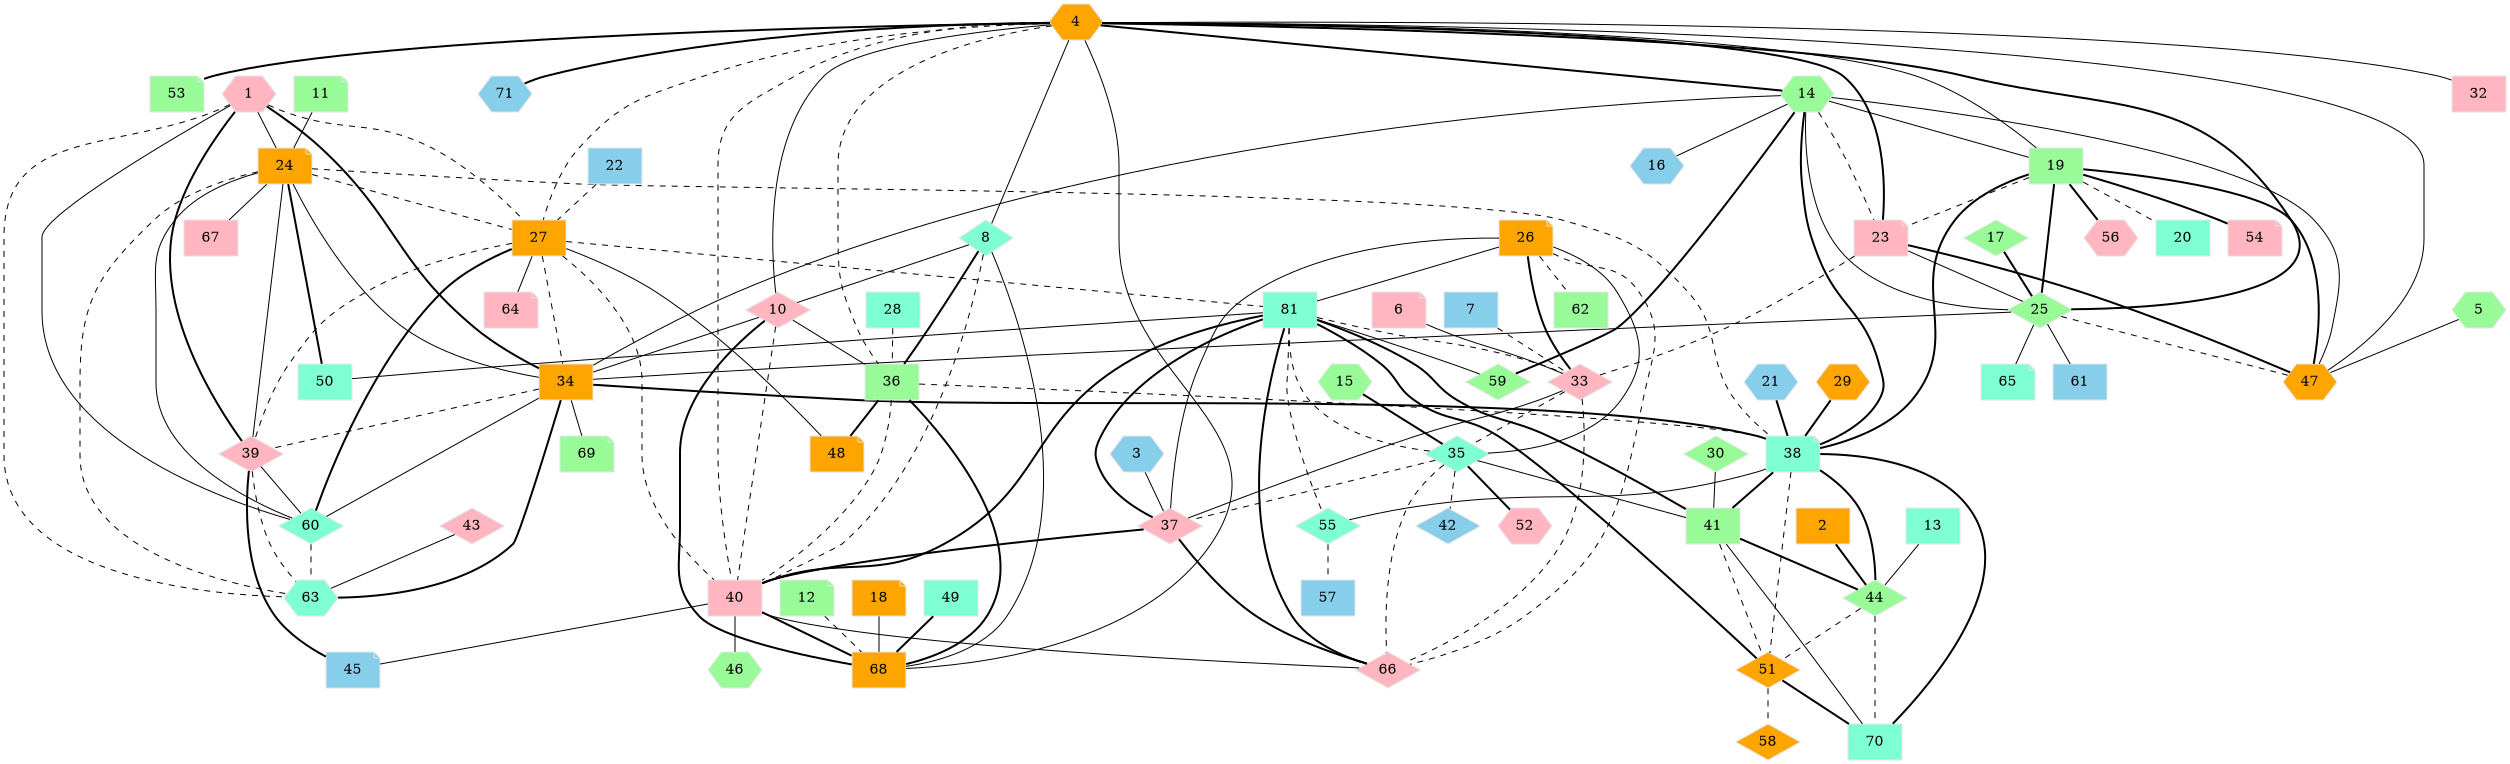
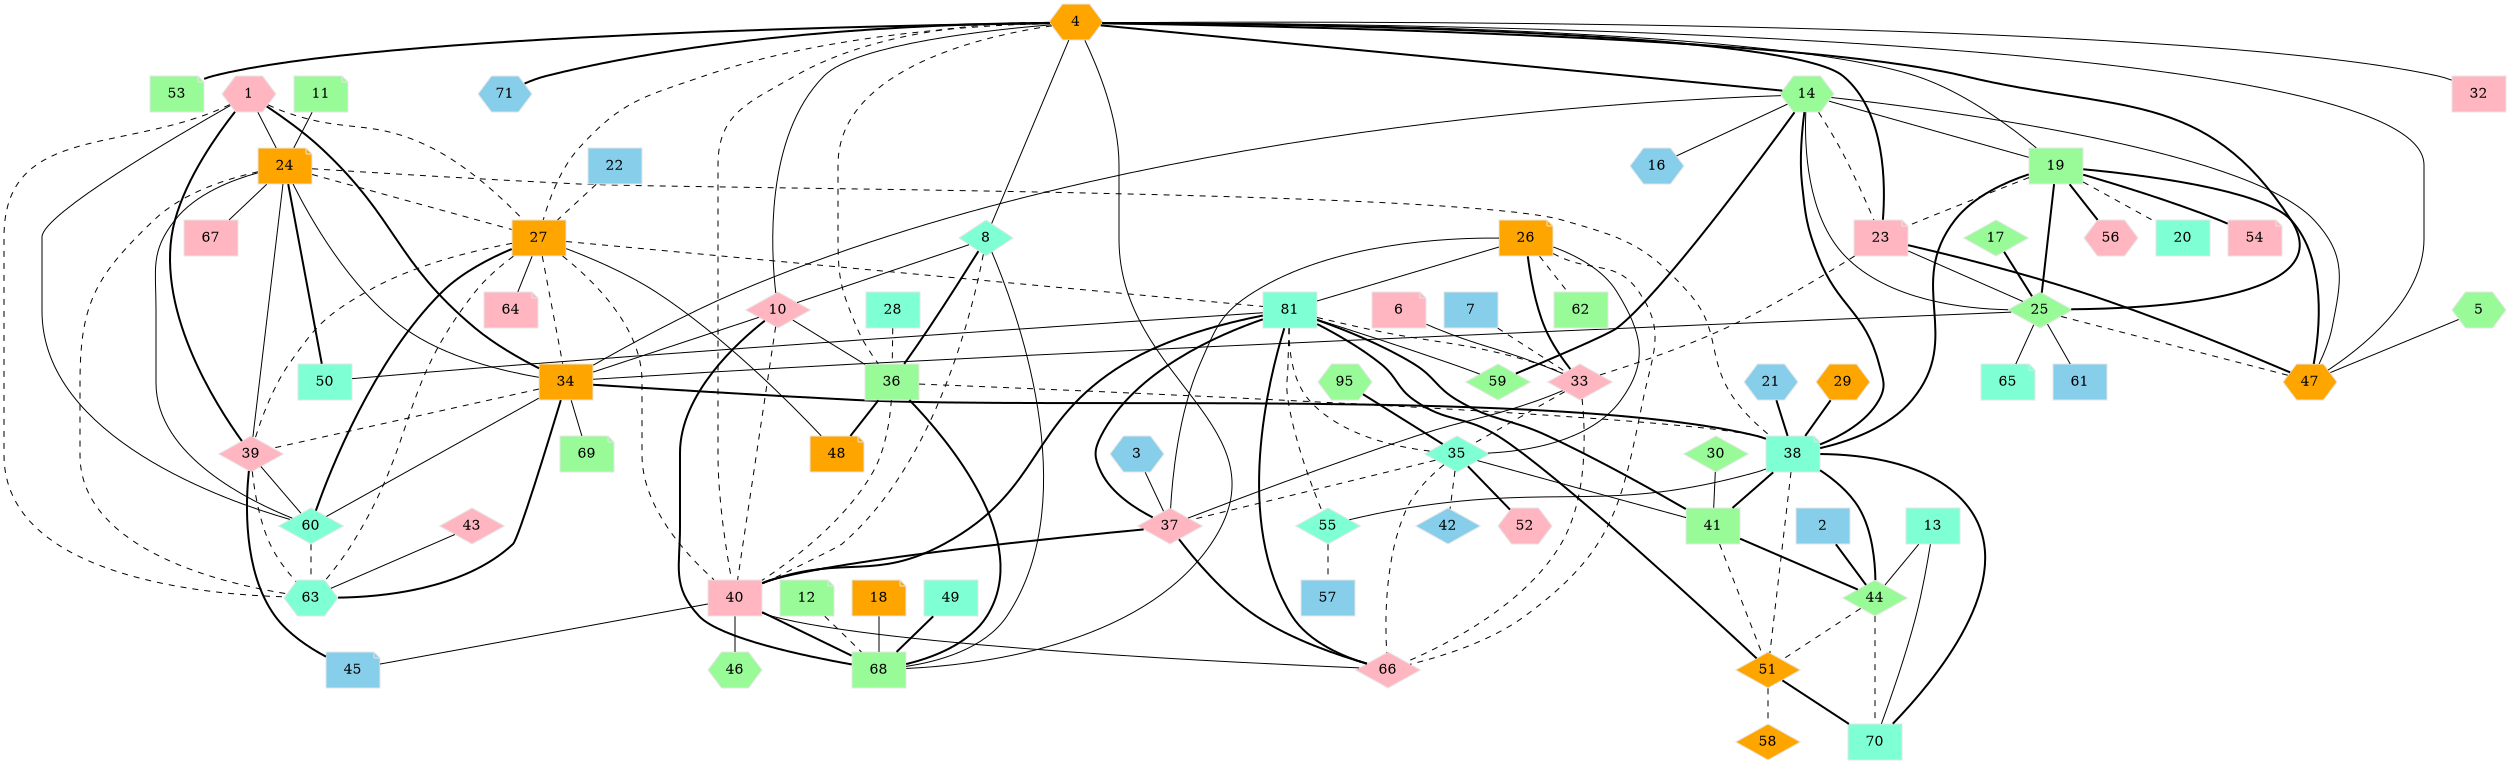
node "15": label "15" -> "95"
edge "27" -- "63": added
node "2": fillcolor orange -> skyblue
edge "41" -- "70": now "13" -- "70"
node "68": fillcolor orange -> palegreen
